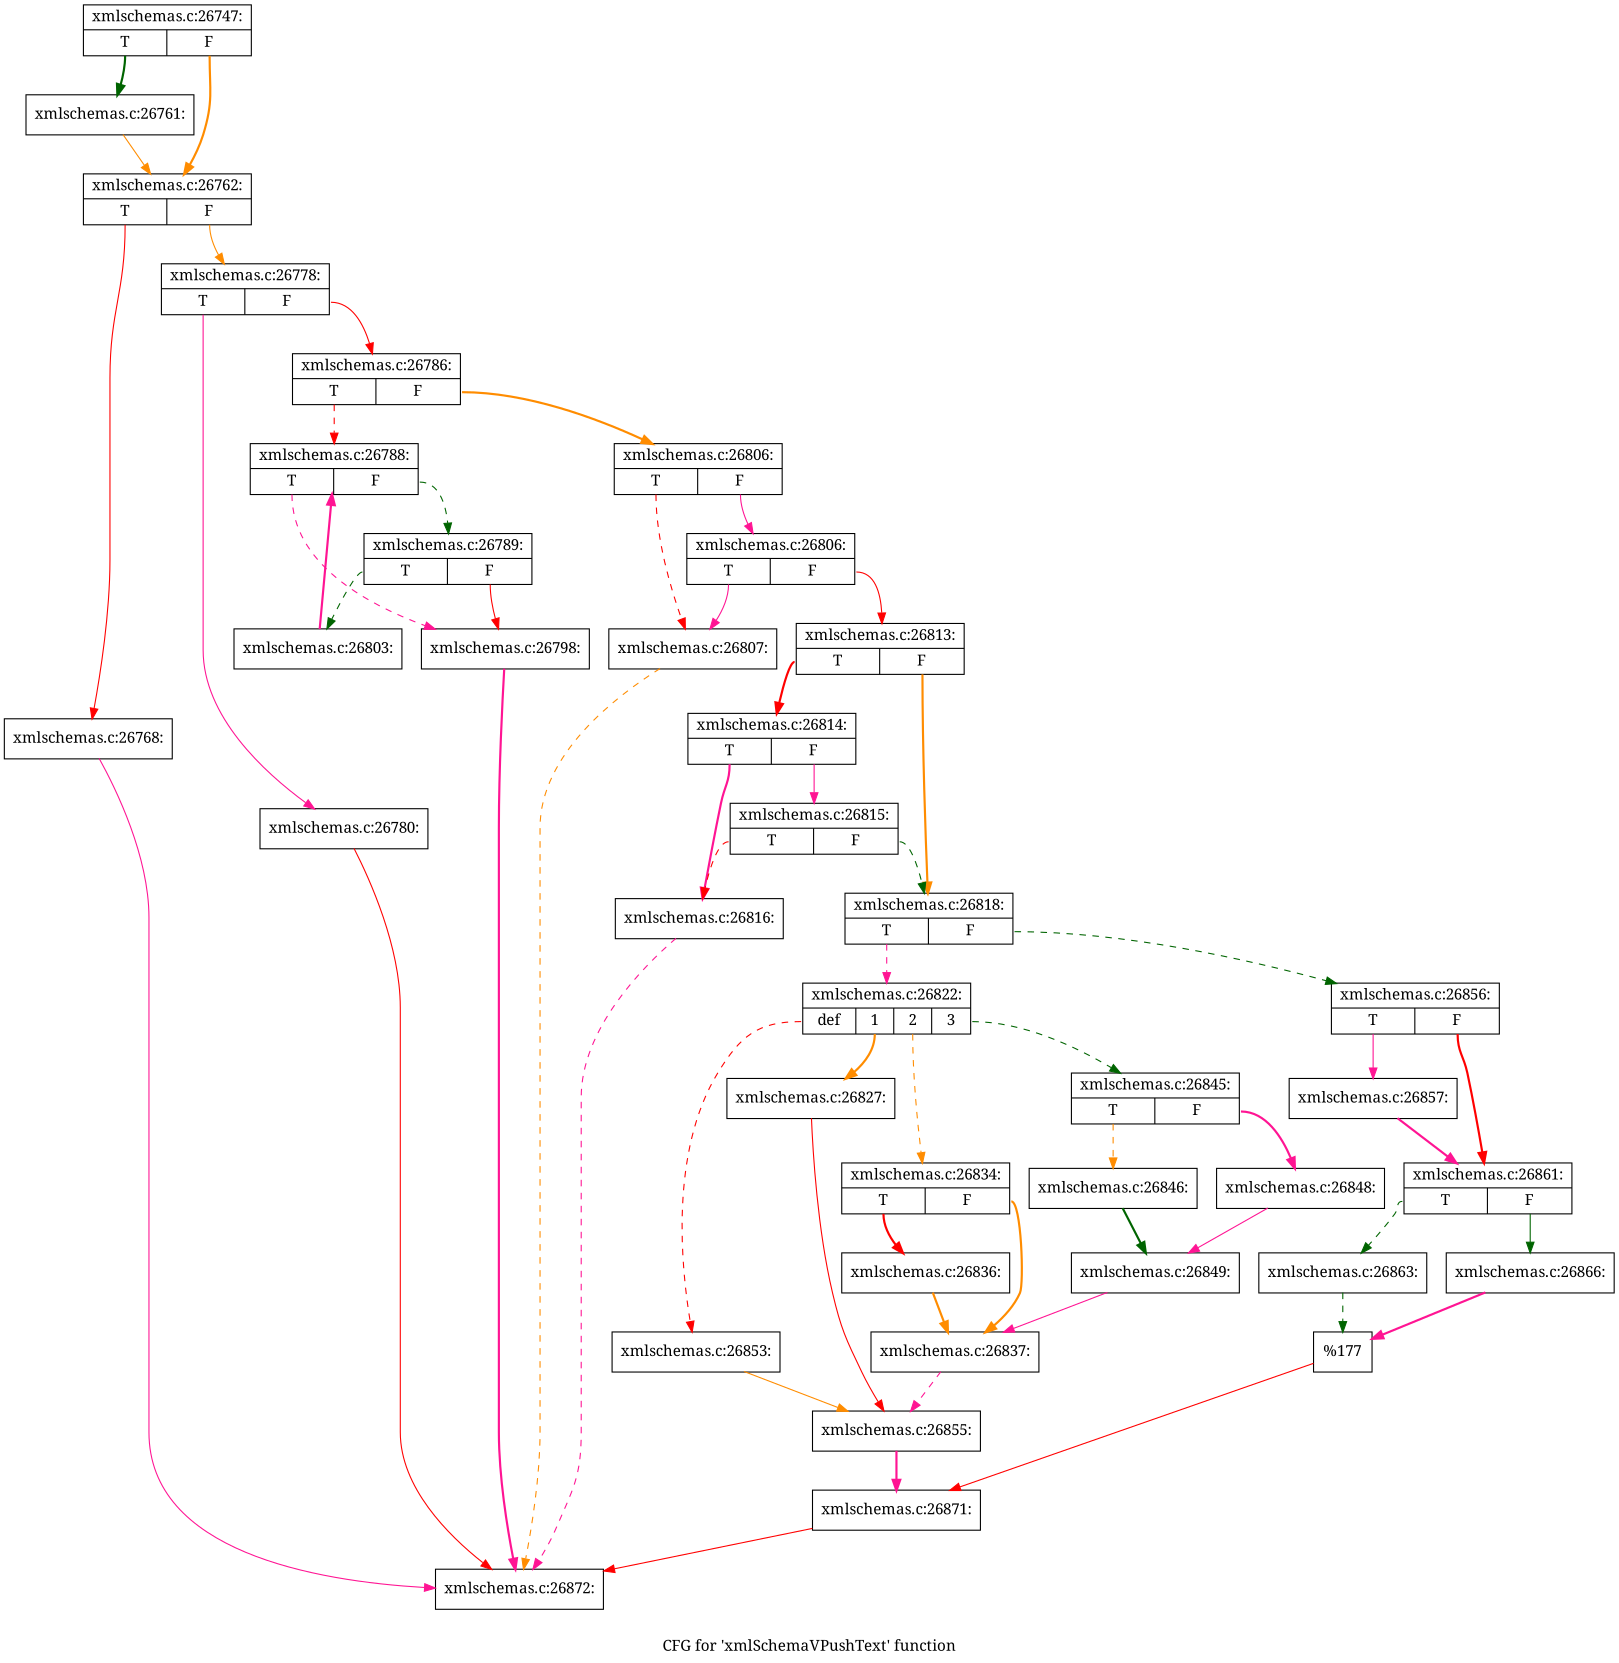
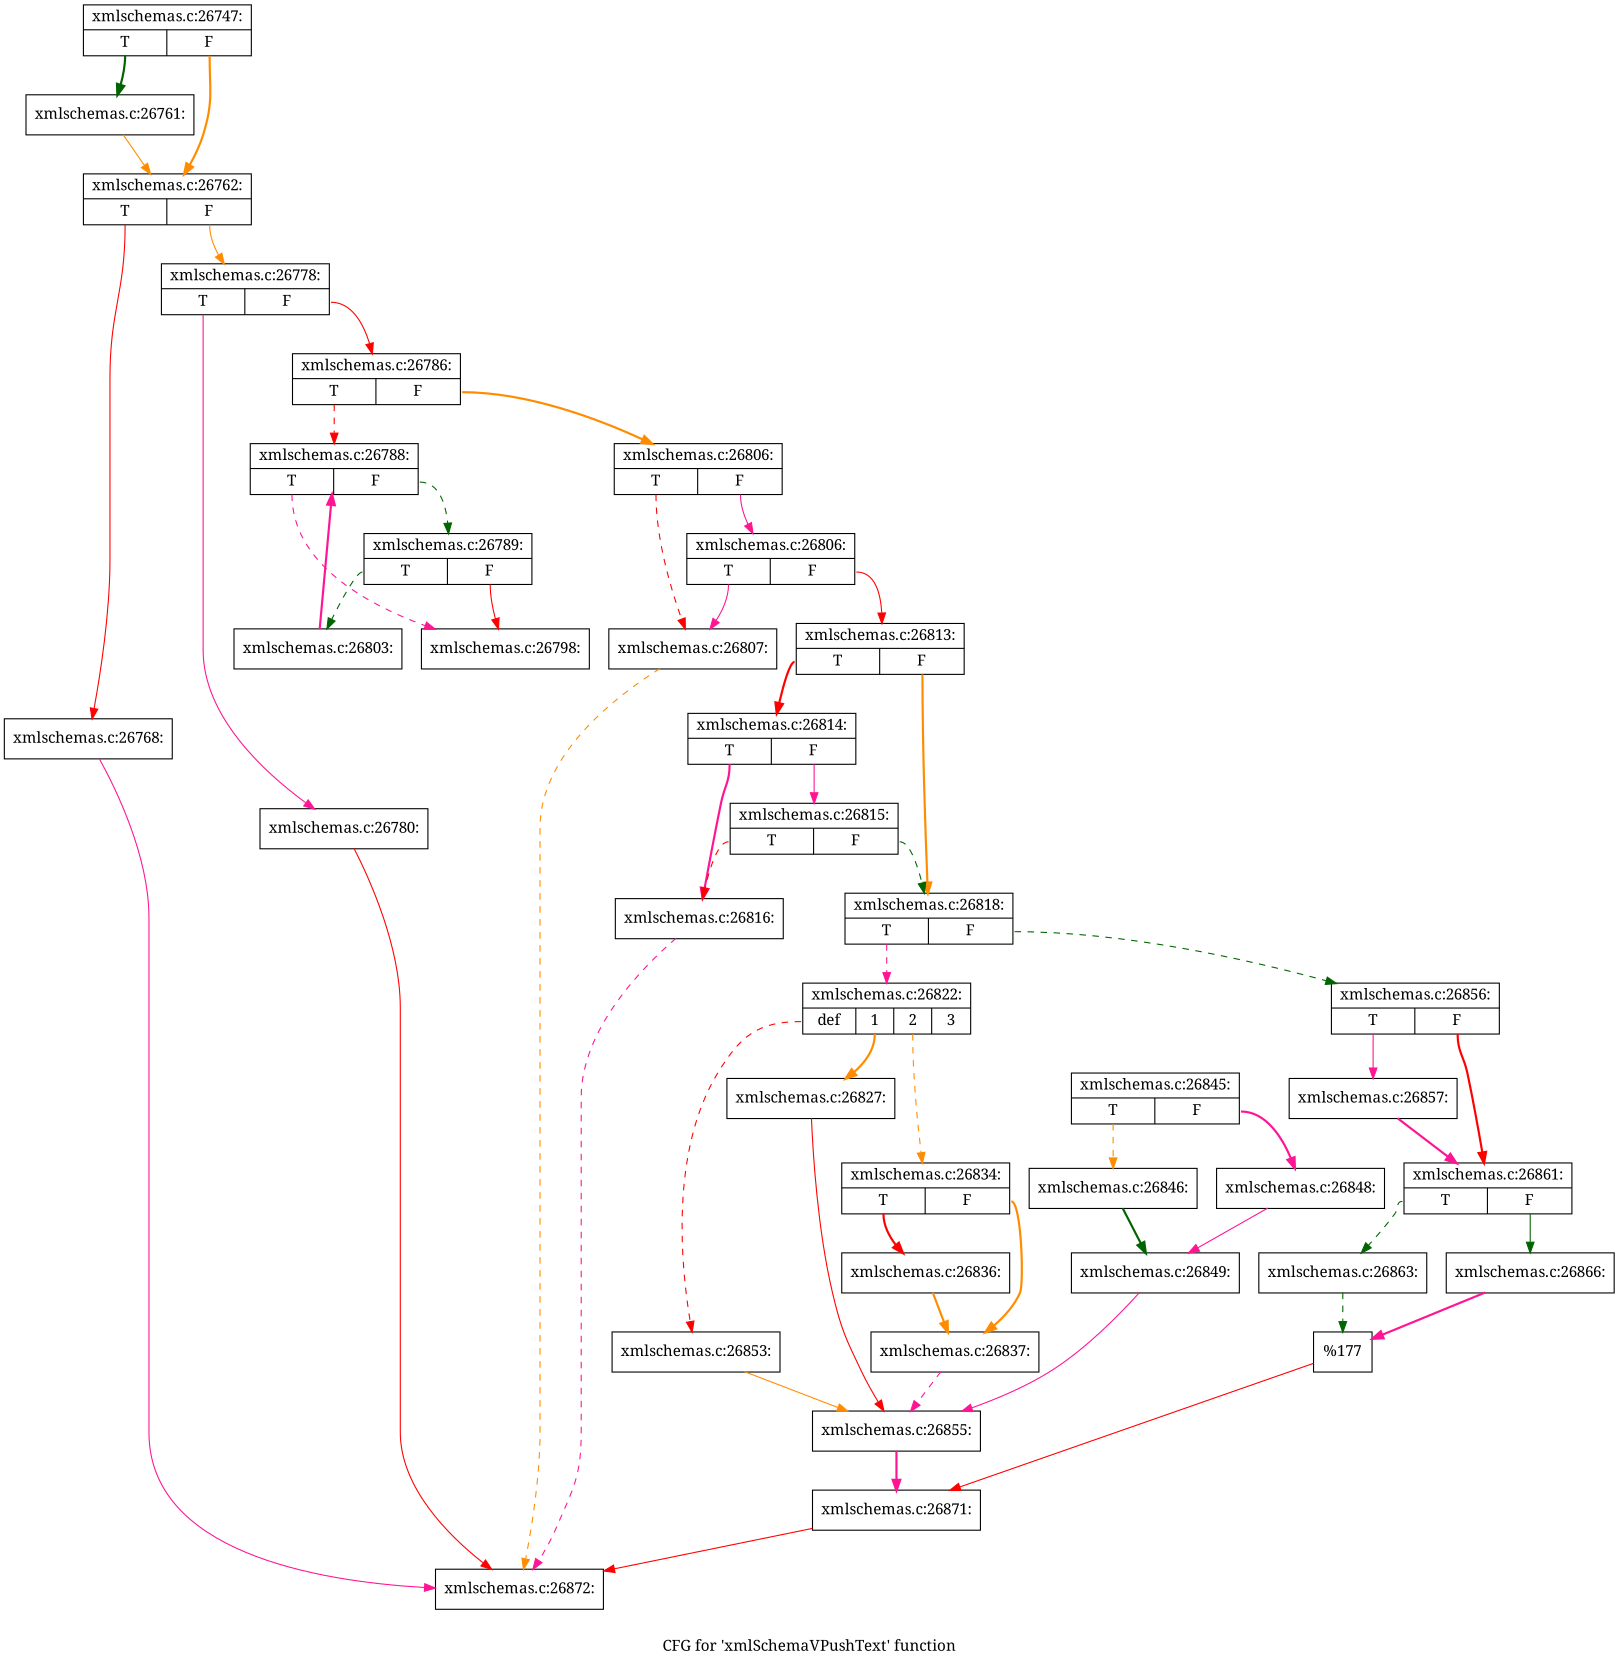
edge "xmlschemas.c:26822:" -> "xmlschemas.c:26845:": removed
edge "xmlschemas.c:26798:" -> "xmlschemas.c:26872:": removed
edge "xmlschemas.c:26849:" -> "xmlschemas.c:26837:": now "xmlschemas.c:26849:" -> "xmlschemas.c:26855:"
